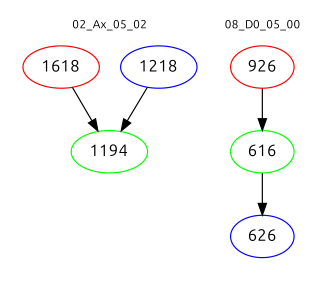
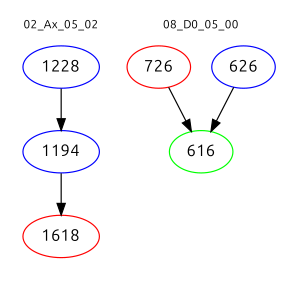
node "1218": label "1218" -> "1228"
node "926": label "926" -> "726"
edge "1618" -> "1194": reversed
node "1194": color green -> blue
edge "616" -> "626": reversed
